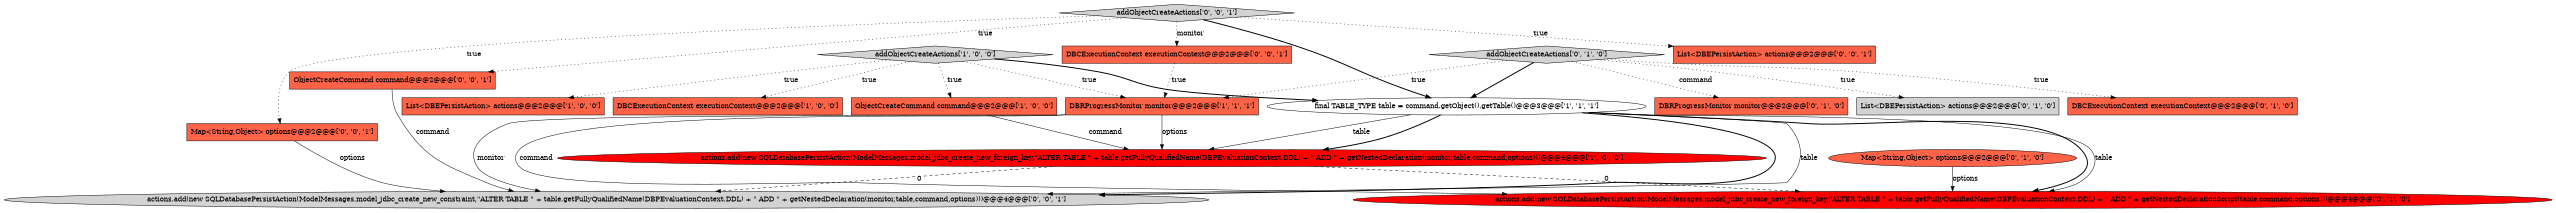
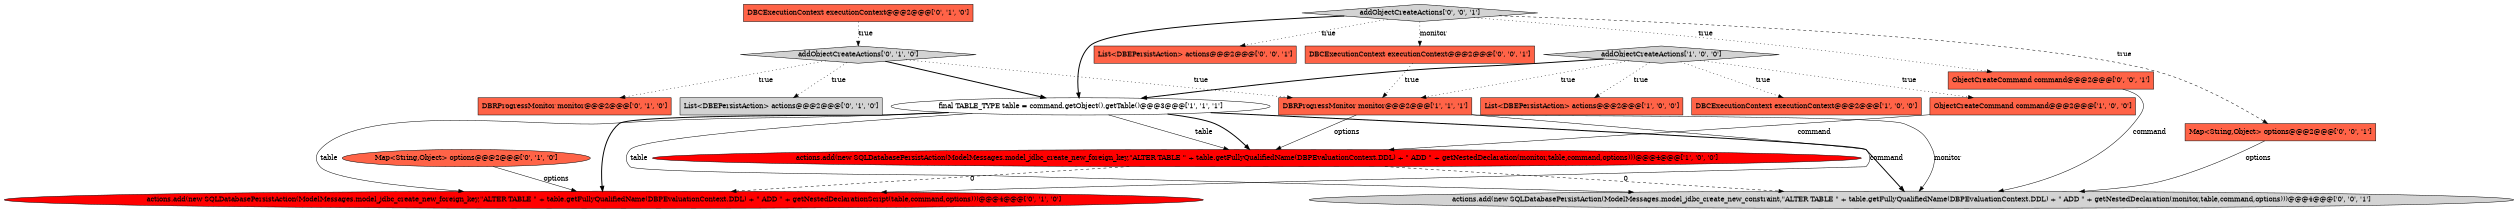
edge "addObjectCreateActions['0', '0', '1']" -> "Map<String,Object> options@@@2@@@['0', '0', '1']": style dotted -> dashed
edge "addObjectCreateActions['0', '1', '0']" -> "DBCExecutionContext executionContext@@@2@@@['0', '1', '0']": reversed
edge "addObjectCreateActions['0', '1', '0']" -> "DBRProgressMonitor monitor@@@2@@@['0', '1', '0']": label "command" -> "true"
